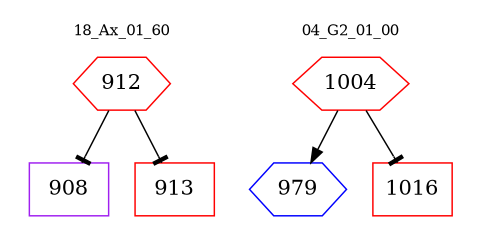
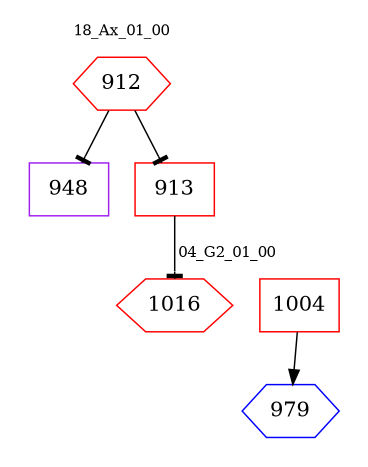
cluster "18_Ax_01_60": label "18_Ax_01_60" -> "18_Ax_01_00"
node "1004": shape hexagon -> box
edge "1004" -> "1016": now "913" -> "1016"
node "908": label "908" -> "948"
node "1016": shape box -> hexagon
